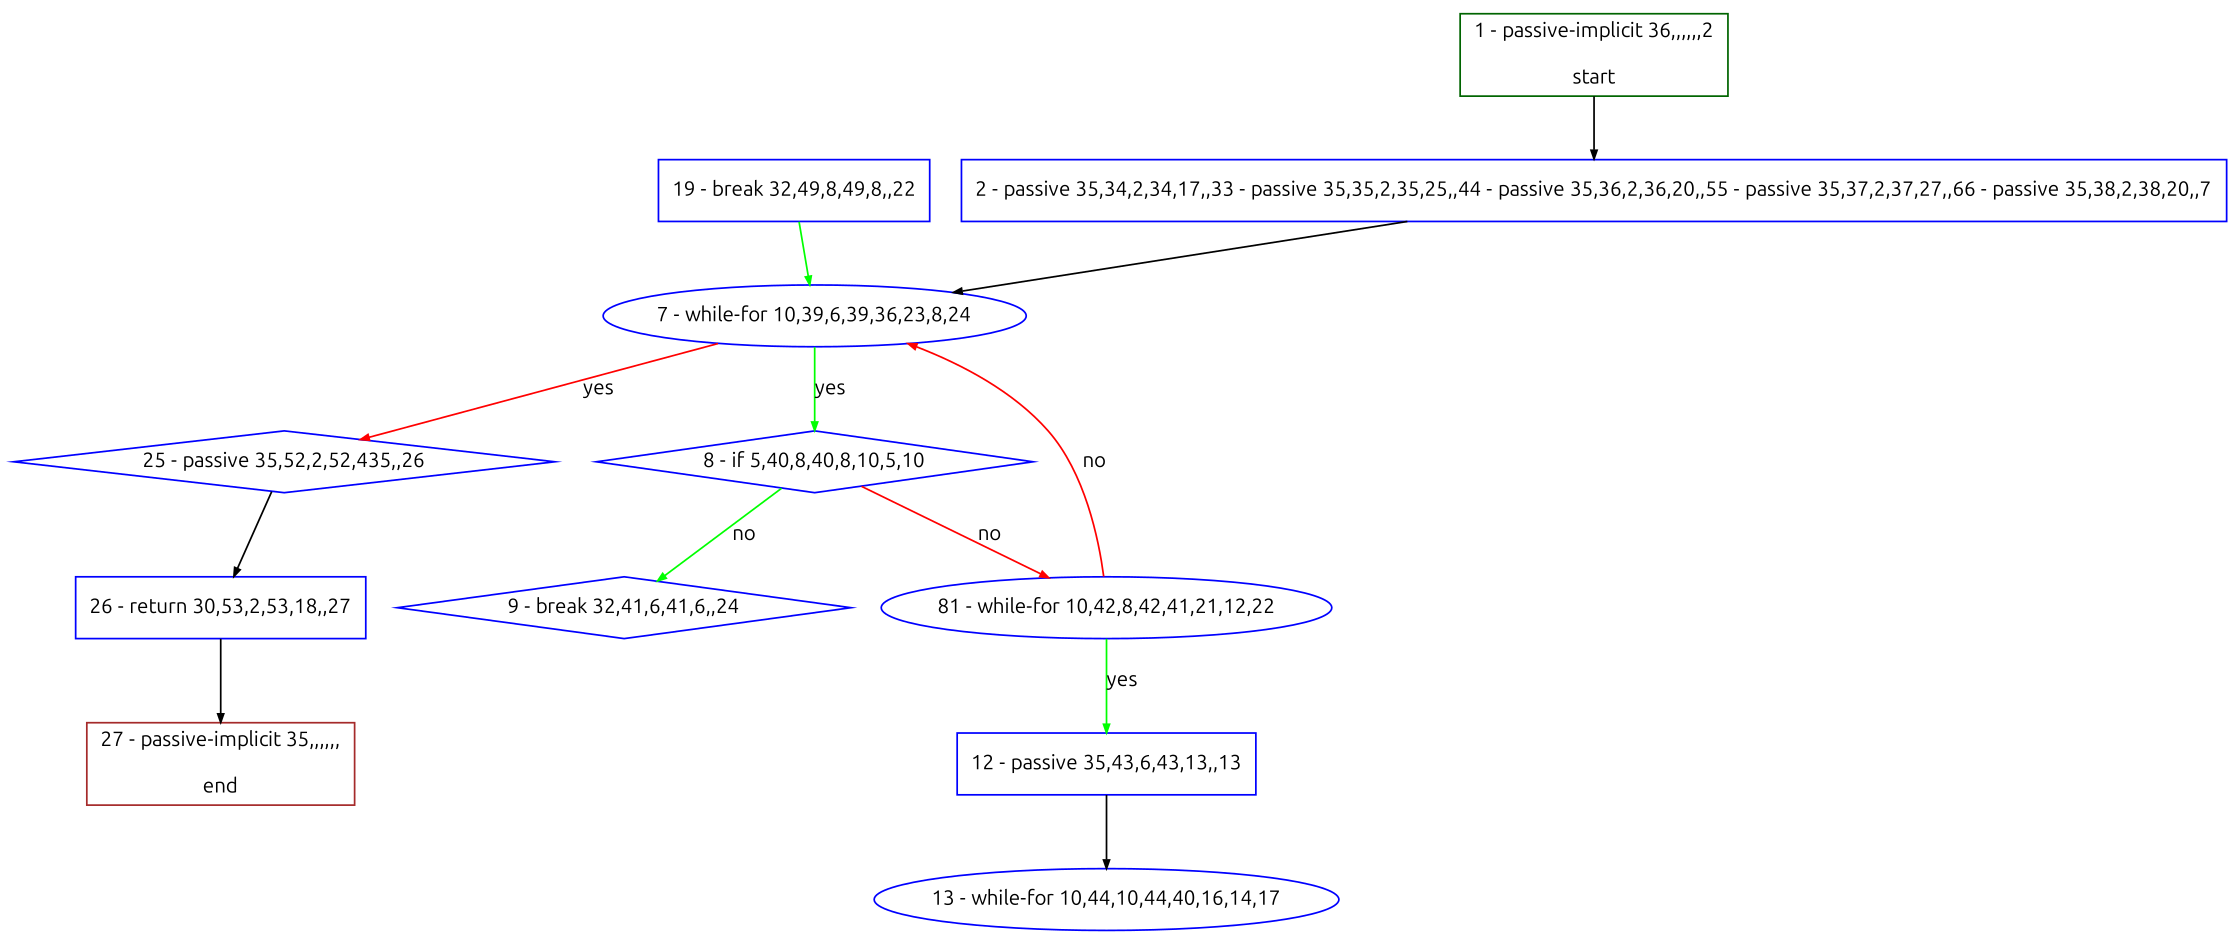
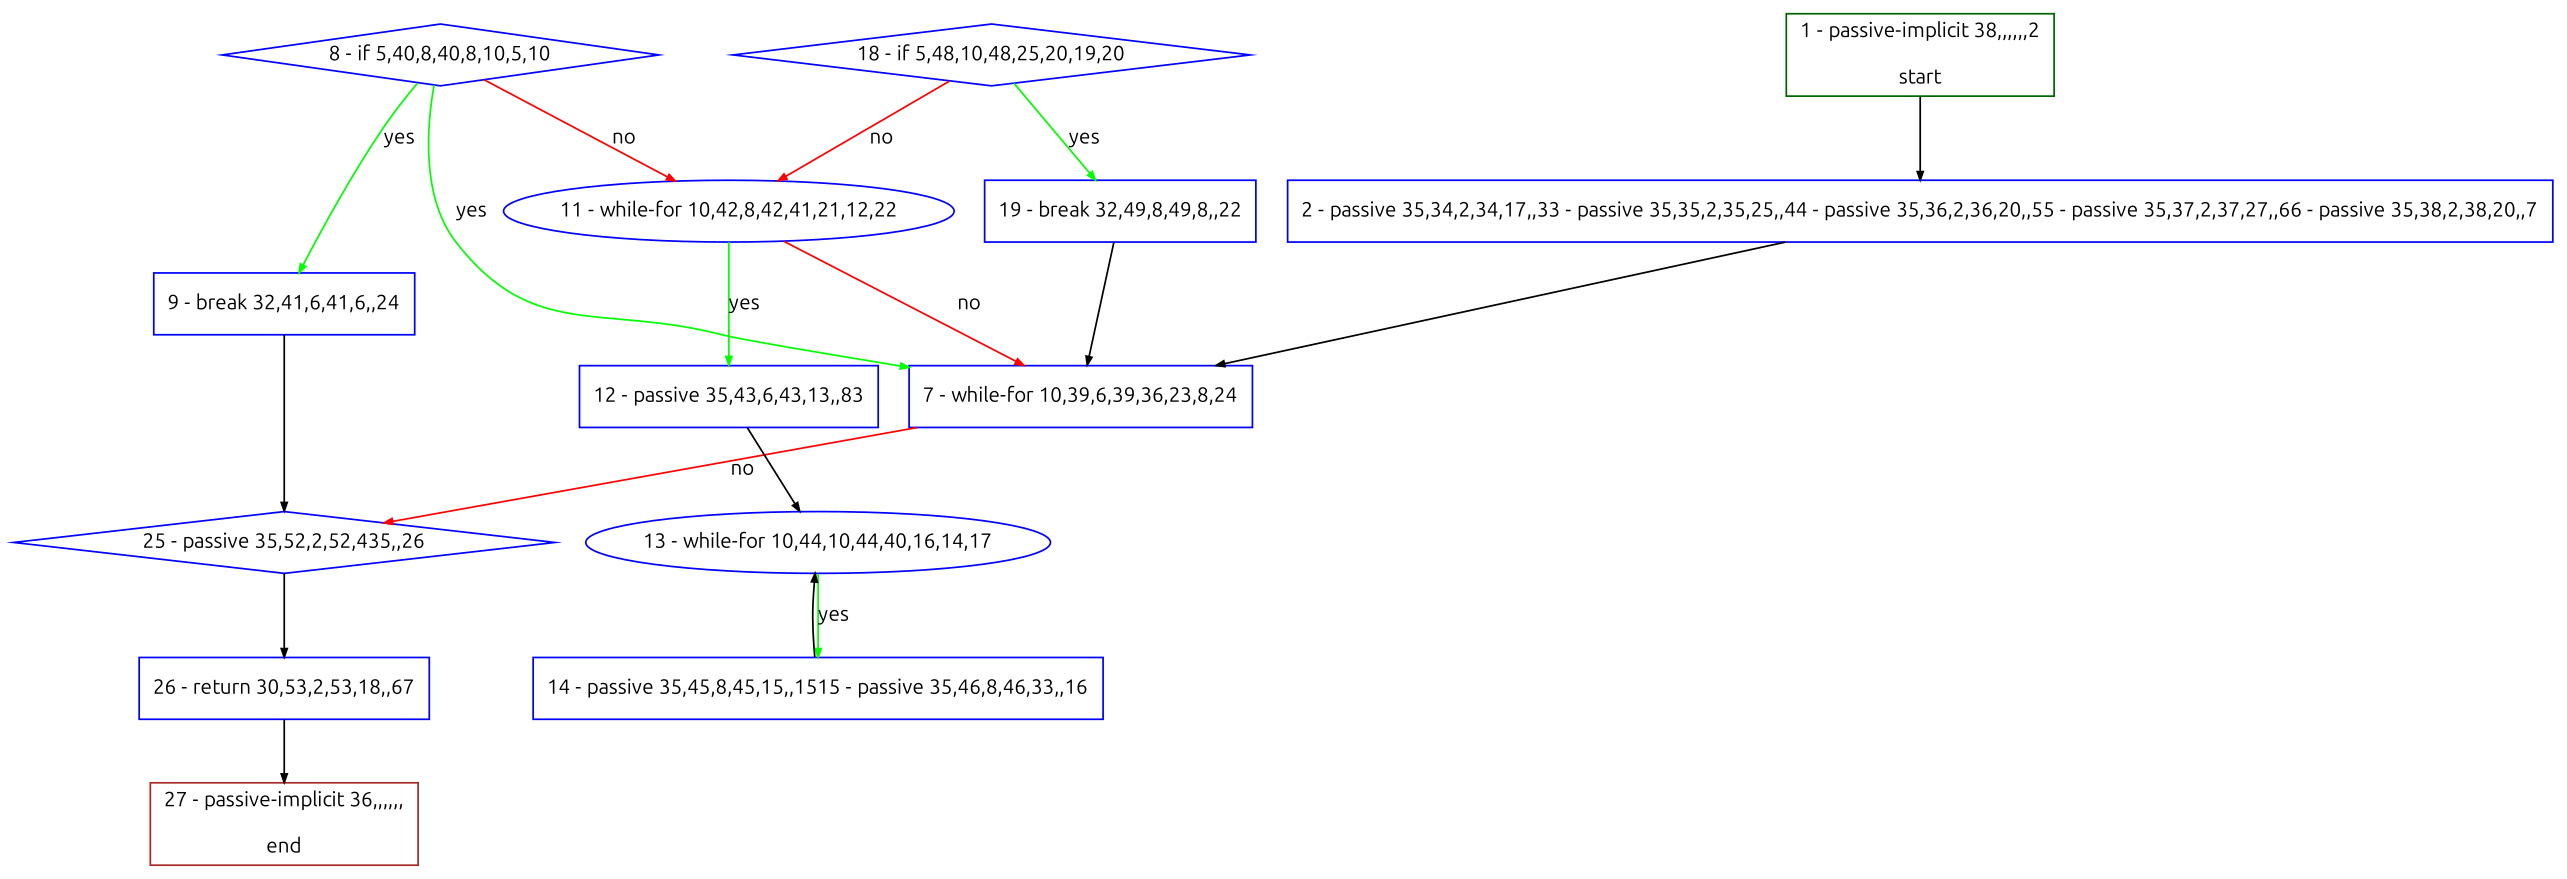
node "18 - if 5,48,10,48,25,20,19,20": added
node "1 - passive-implicit 36,,,,,,2 start": label "1 - passive-implicit 36,,,,,,2 start" -> "1 - passive-implicit 38,,,,,,2 start"
edge "19 - break 32,49,8,49,8,,22" -> "7 - while-for 10,39,6,39,36,23,8,24": color #00ff00 -> #000000
node "7 - while-for 10,39,6,39,36,23,8,24": shape ellipse -> box
edge "7 - while-for 10,39,6,39,36,23,8,24" -> "8 - if 5,40,8,40,8,10,5,10": reversed
edge "7 - while-for 10,39,6,39,36,23,8,24" -> "25 - passive 35,52,2,52,435,,26": label "yes" -> "no"
edge "9 - break 32,41,6,41,6,,24" -> "25 - passive 35,52,2,52,435,,26": added
edge "8 - if 5,40,8,40,8,10,5,10" -> "9 - break 32,41,6,41,6,,24": label "no" -> "yes"
node "26 - return 30,53,2,53,18,,27": label "26 - return 30,53,2,53,18,,27" -> "26 - return 30,53,2,53,18,,67"
node "9 - break 32,41,6,41,6,,24": shape diamond -> box
node "81 - while-for 10,42,8,42,41,21,12,22": label "81 - while-for 10,42,8,42,41,21,12,22" -> "11 - while-for 10,42,8,42,41,21,12,22"
node "14 - passive 35,45,8,45,15,,1515 - passive 35,46,8,46,33,,16": added
node "27 - passive-implicit 35,,,,,, end": label "27 - passive-implicit 35,,,,,, end" -> "27 - passive-implicit 36,,,,,, end"
node "12 - passive 35,43,6,43,13,,13": label "12 - passive 35,43,6,43,13,,13" -> "12 - passive 35,43,6,43,13,,83"
